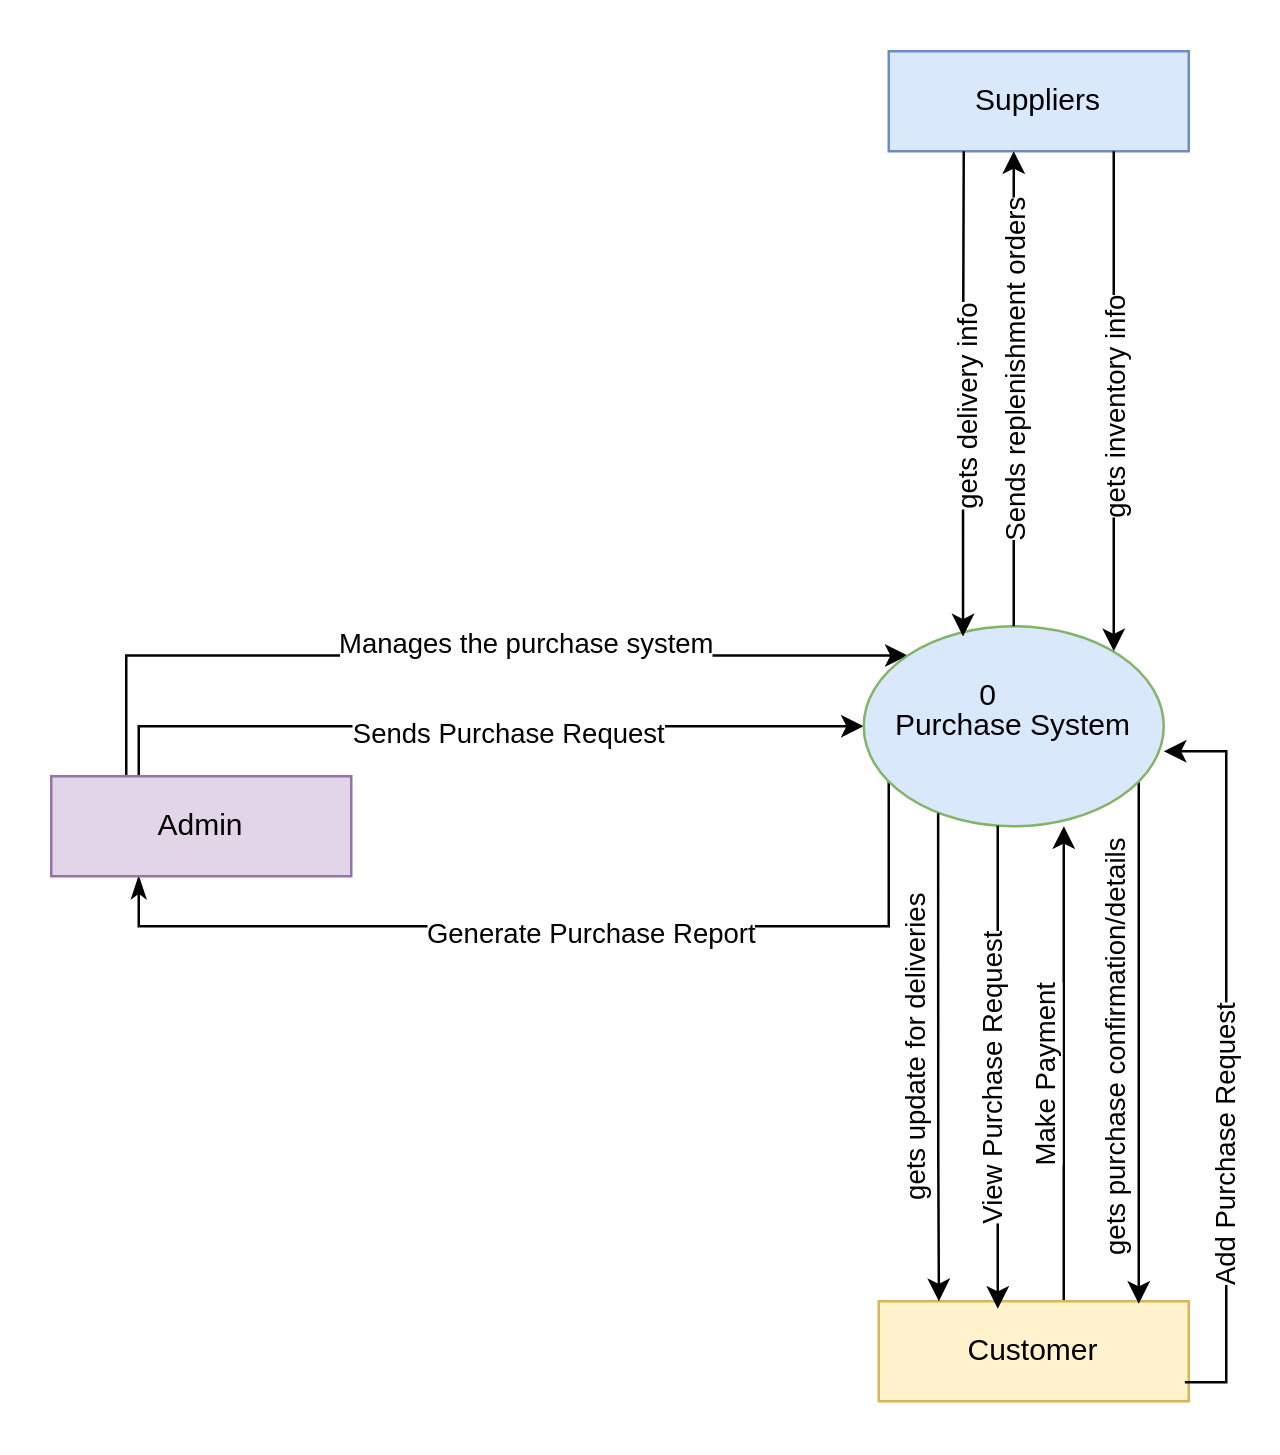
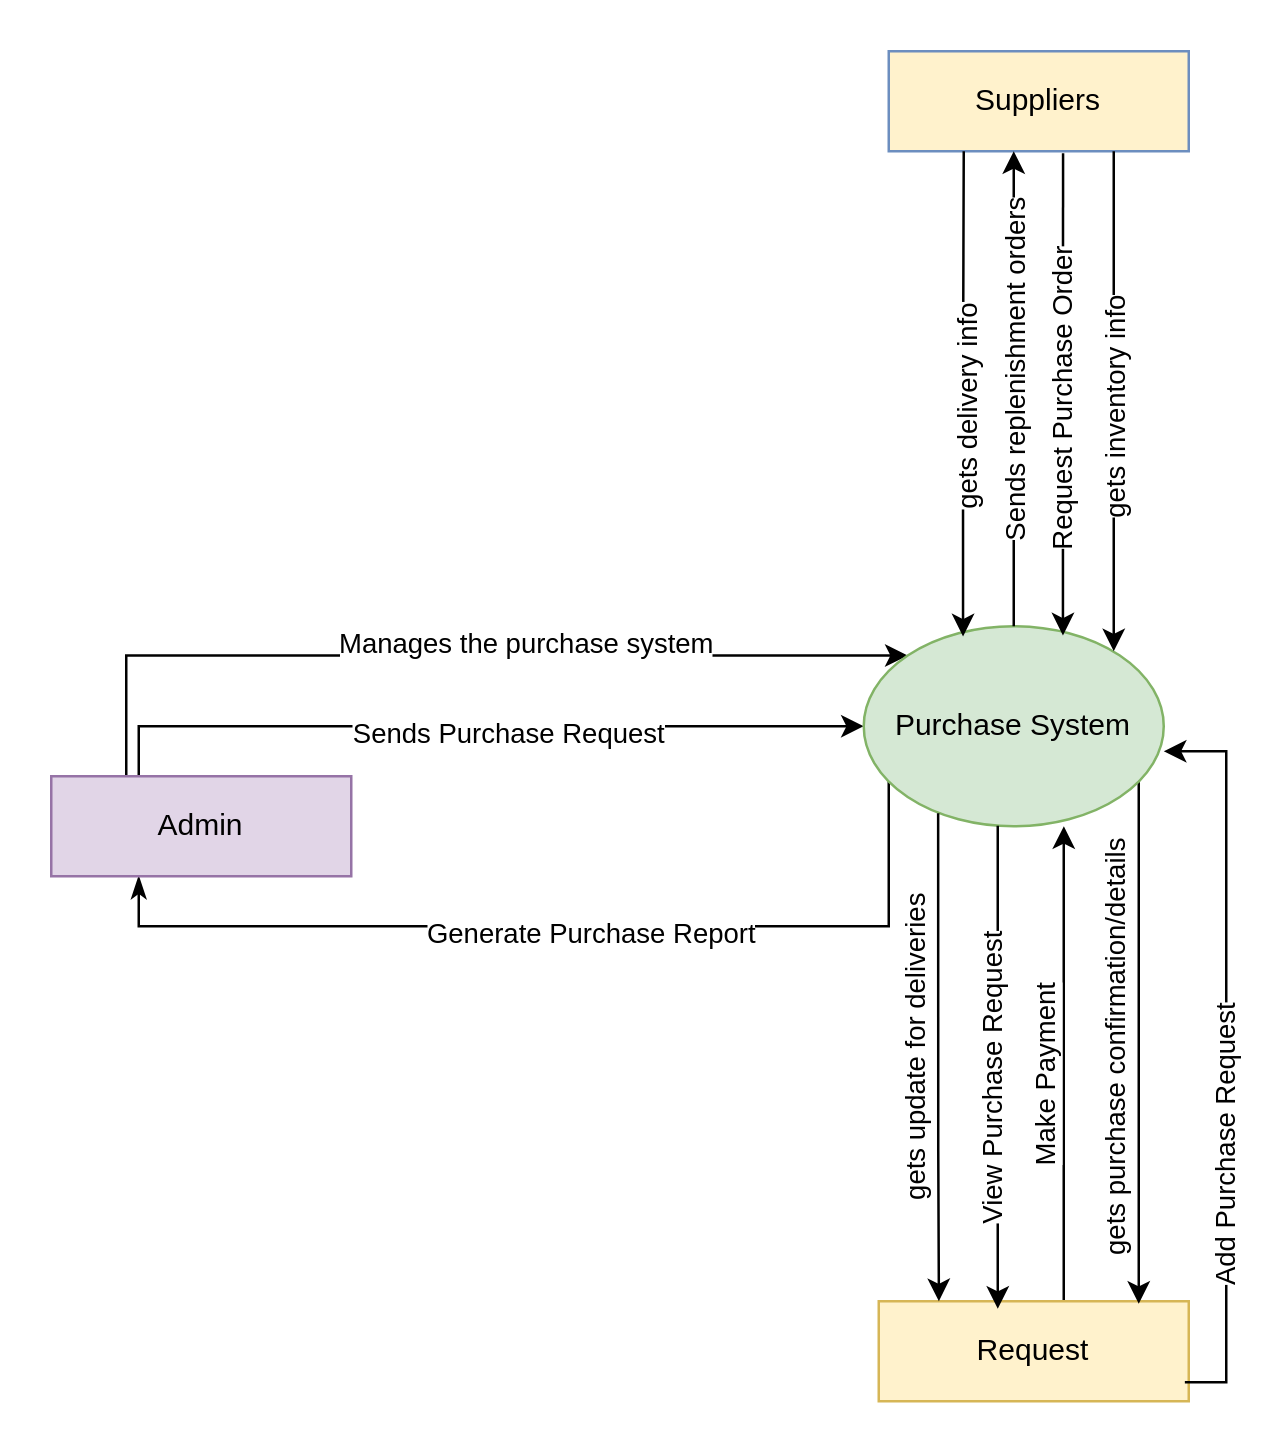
node "Suppliers": fillcolor #dae8fc -> #fff2cc
edge "Suppliers" -> "Purchase System": added, label "Request Purchase Order"
node "0": removed
node "Purchase System": fillcolor #dae8fc -> #d5e8d4
node "Customer": label "Customer" -> "Request"
